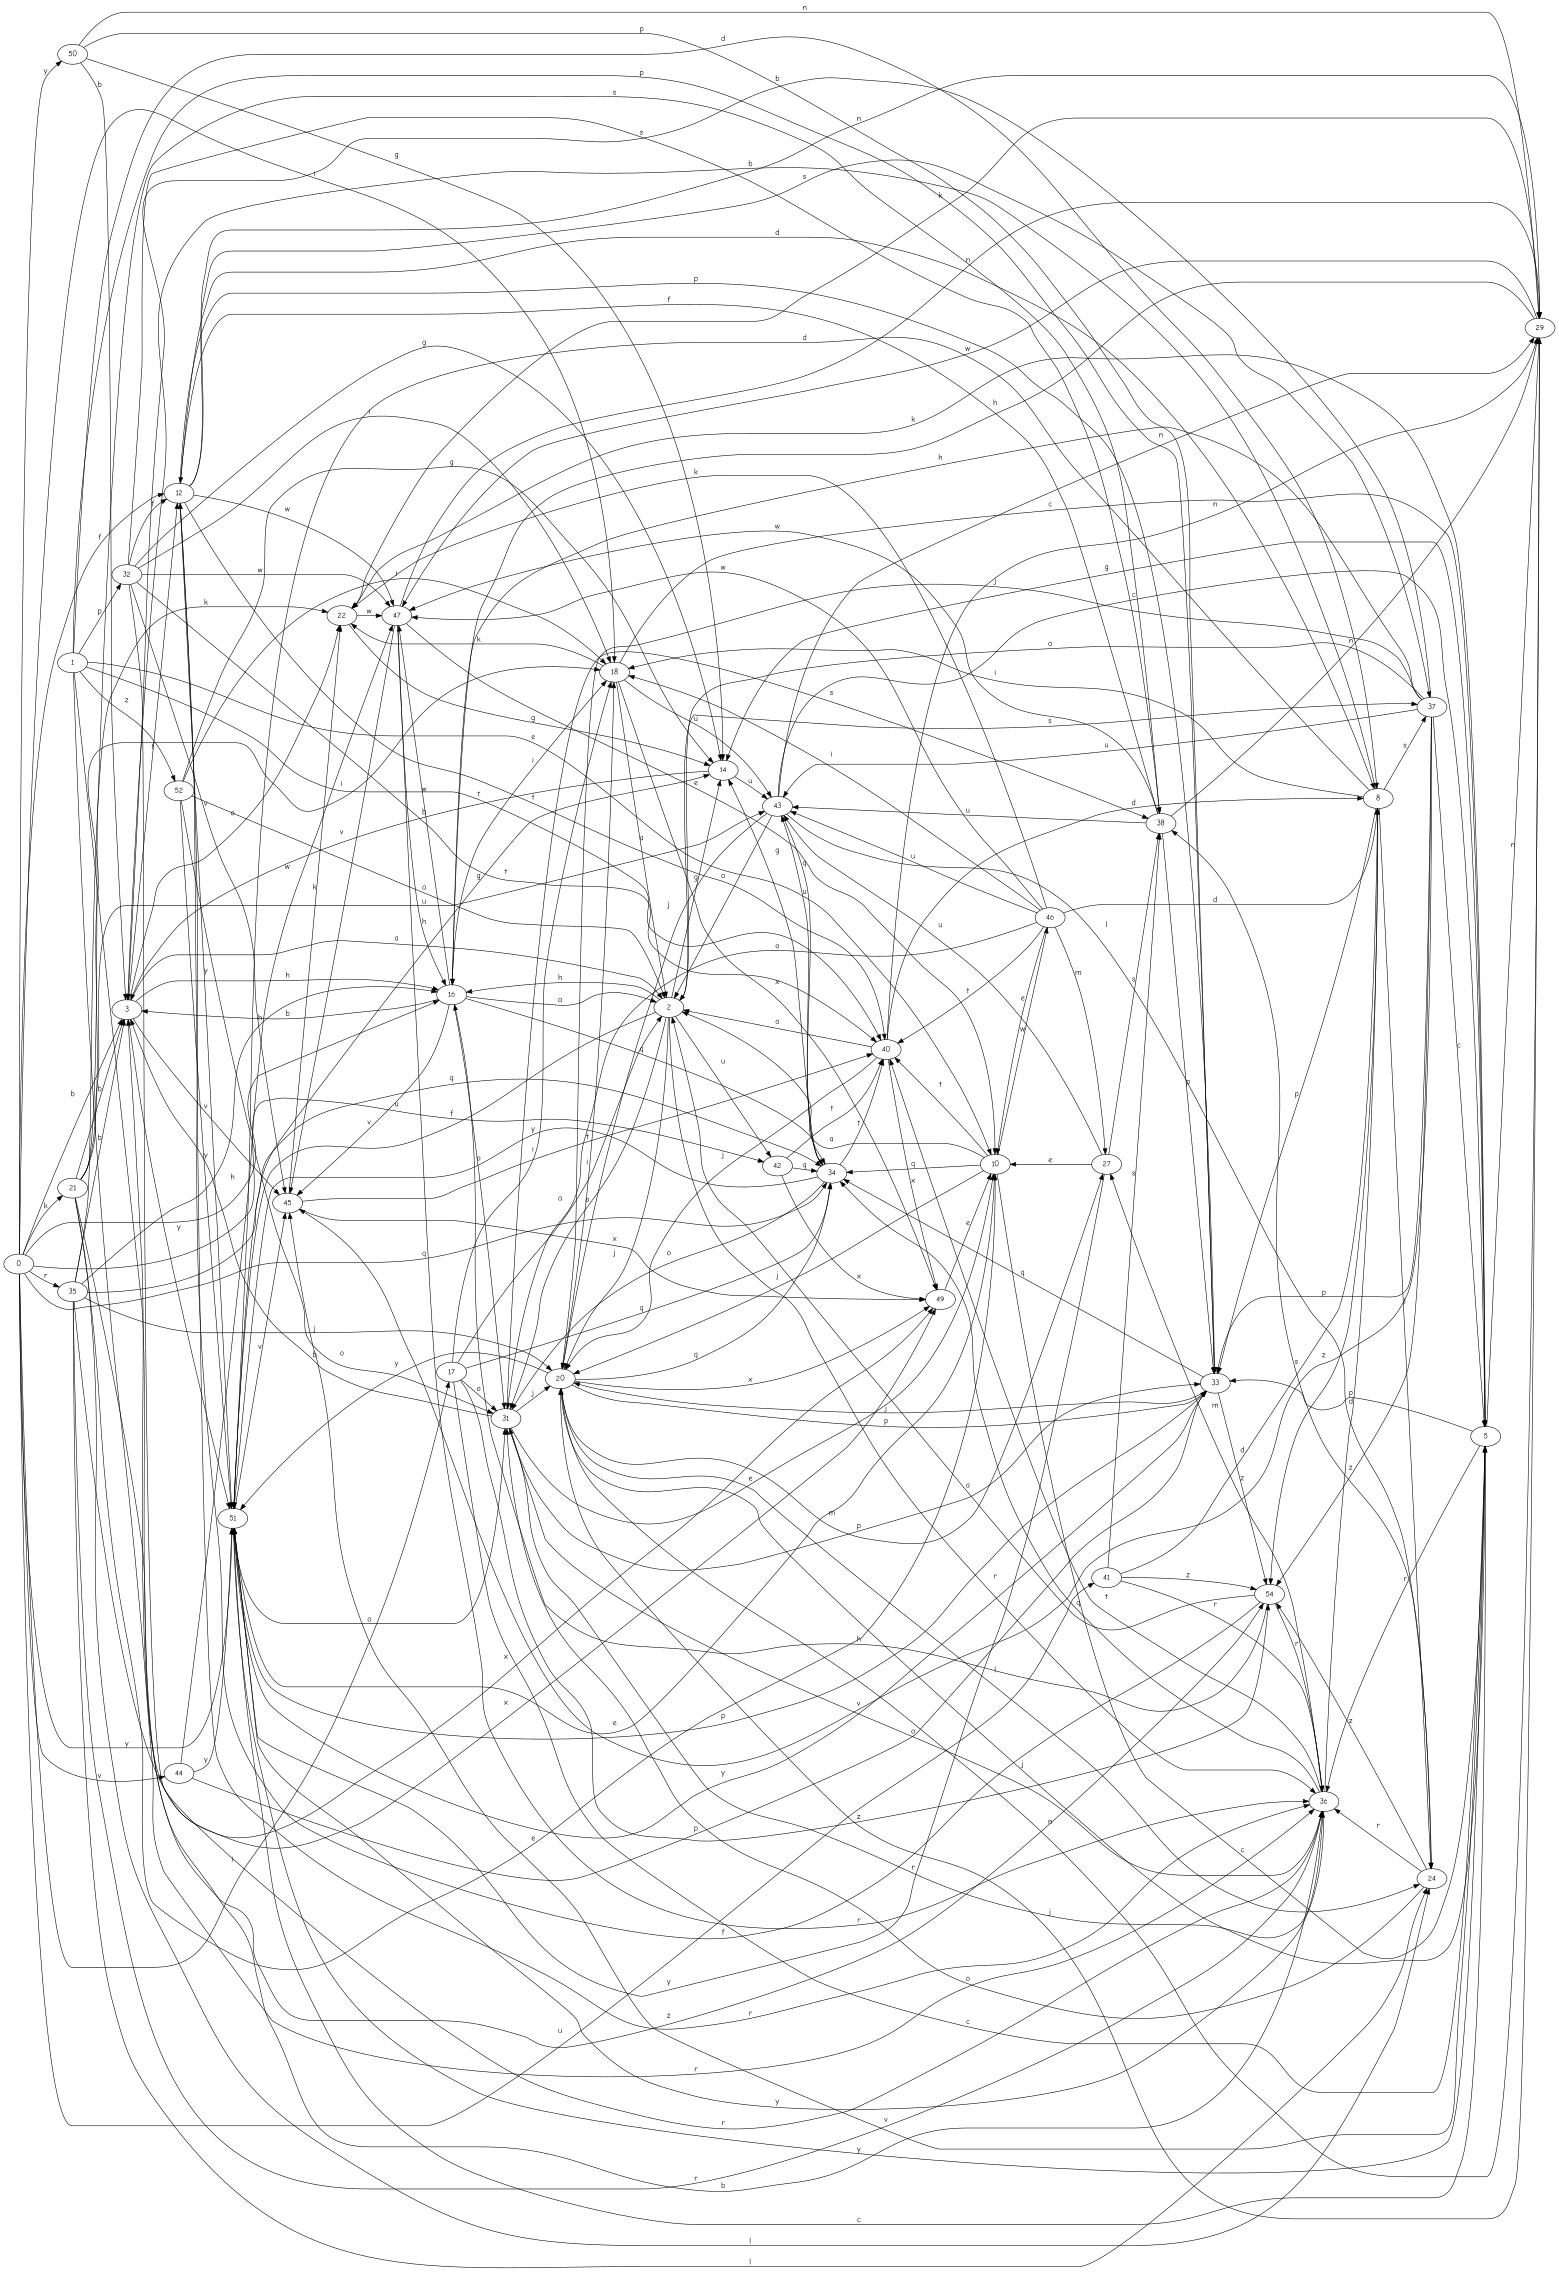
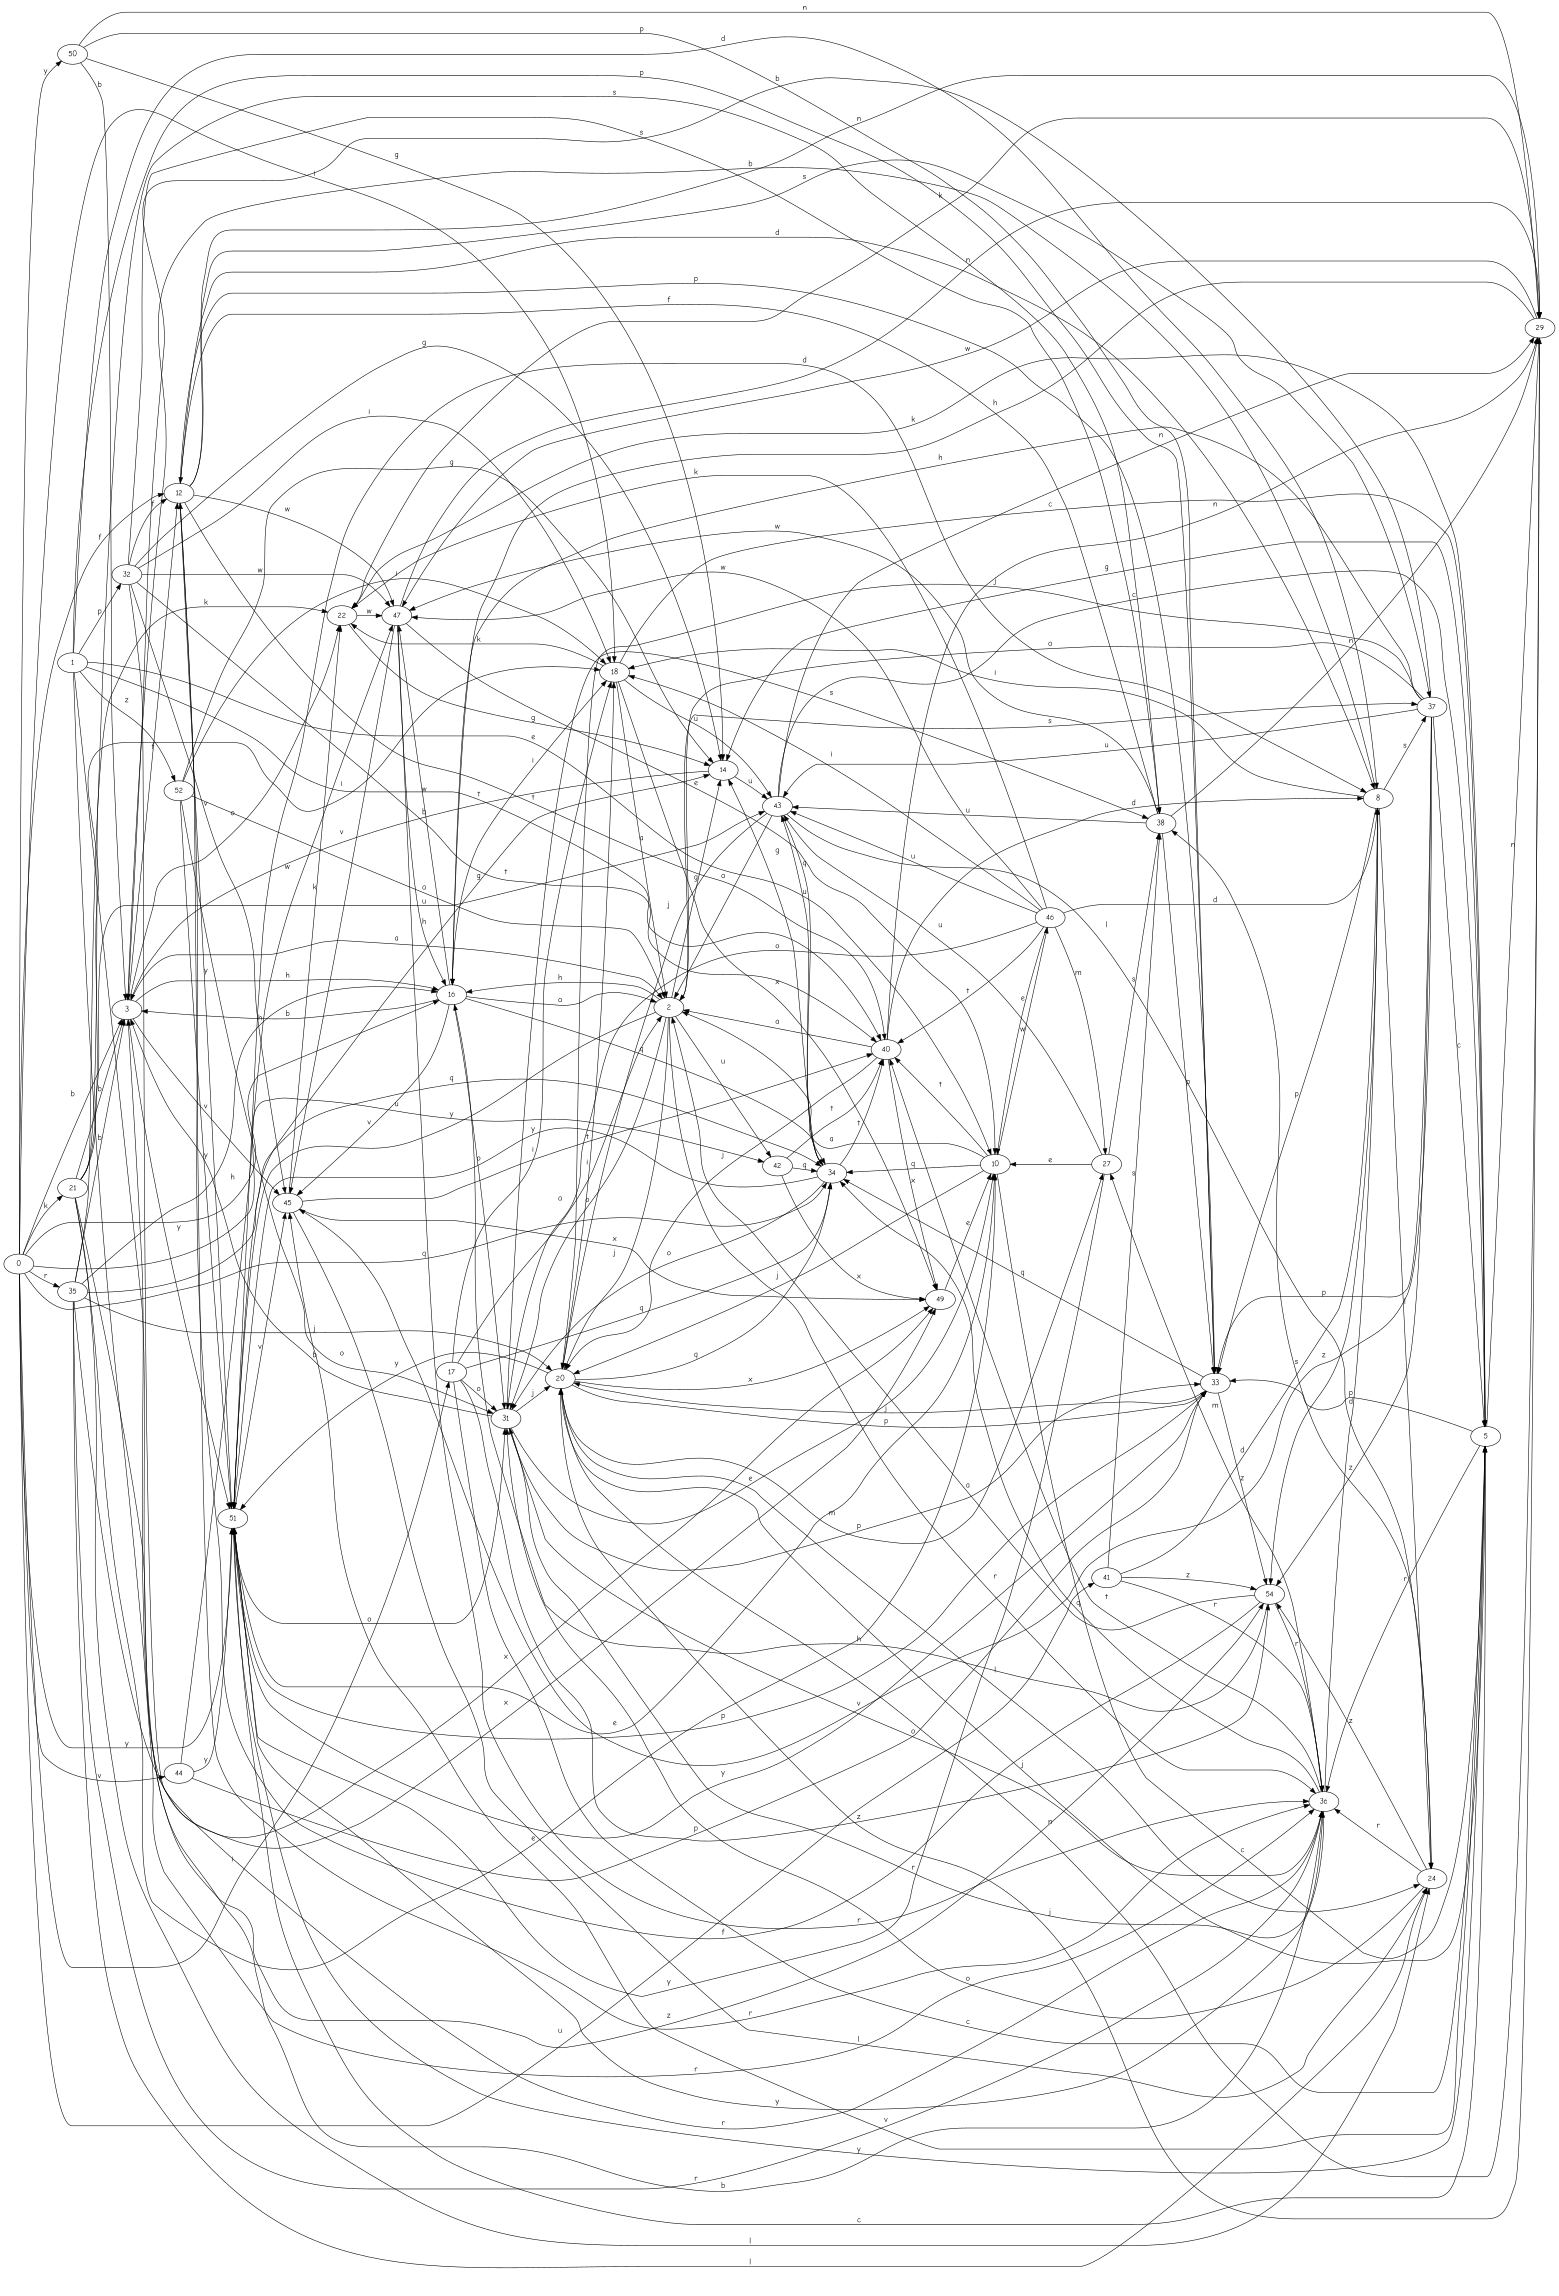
edge "8" -> "51": reversed
edge "2" -> "51": label "f" -> "y"
edge "45" -> "24": added, label "l"
